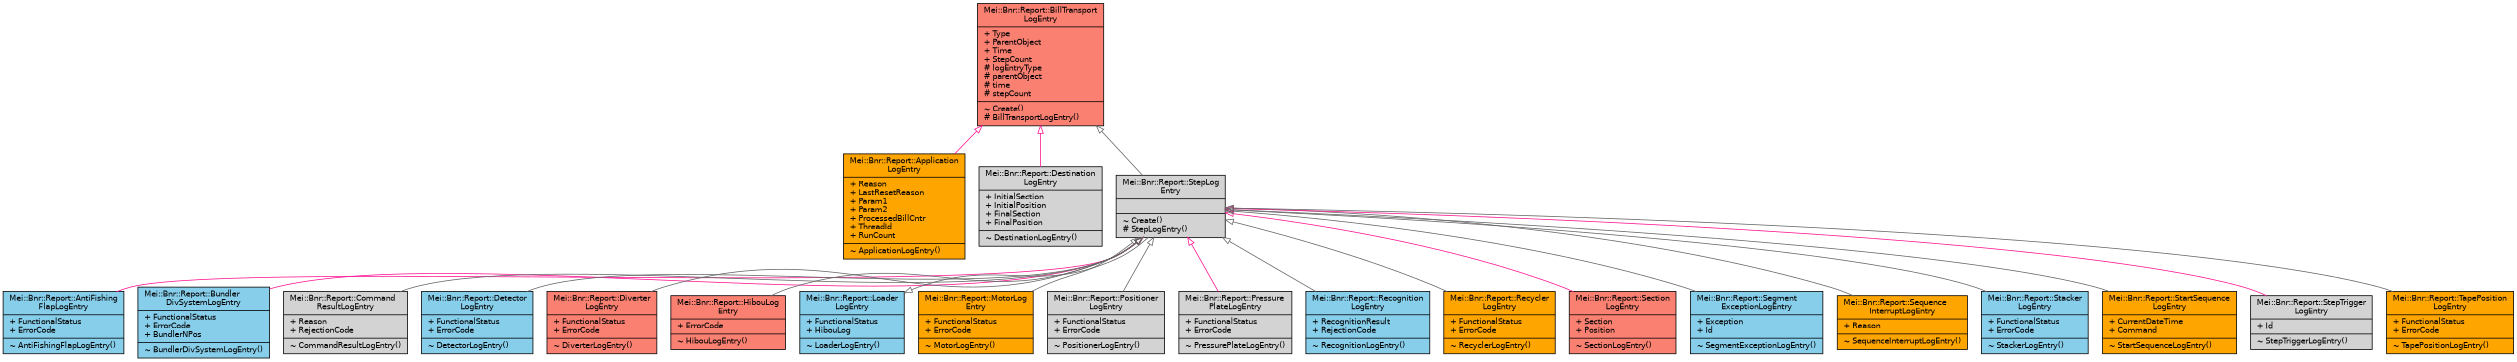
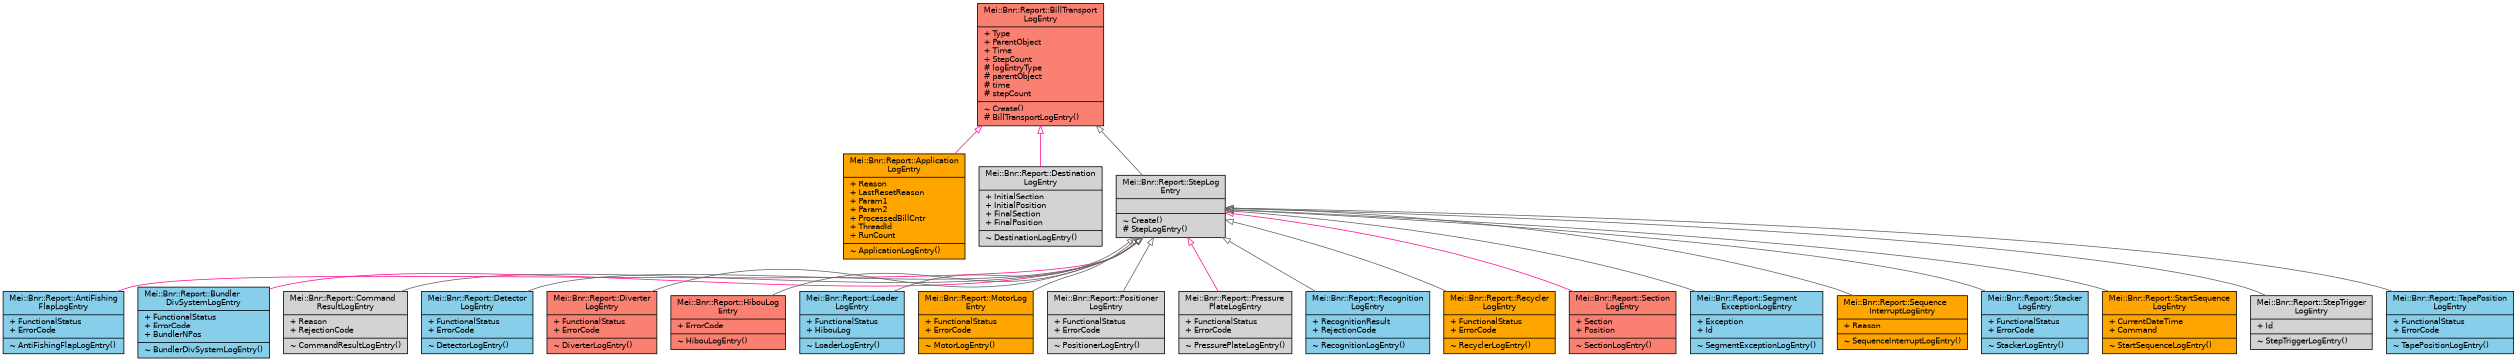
edge "Mei::Bnr::Report::StepTrigger" -> "Mei::Bnr::Report::StepLog": color deeppink -> gray40
edge "Mei::Bnr::Report::StepLog" -> "Mei::Bnr::Report::Loader": reversed
node "Mei::Bnr::Report::TapePosition": fillcolor orange -> skyblue
